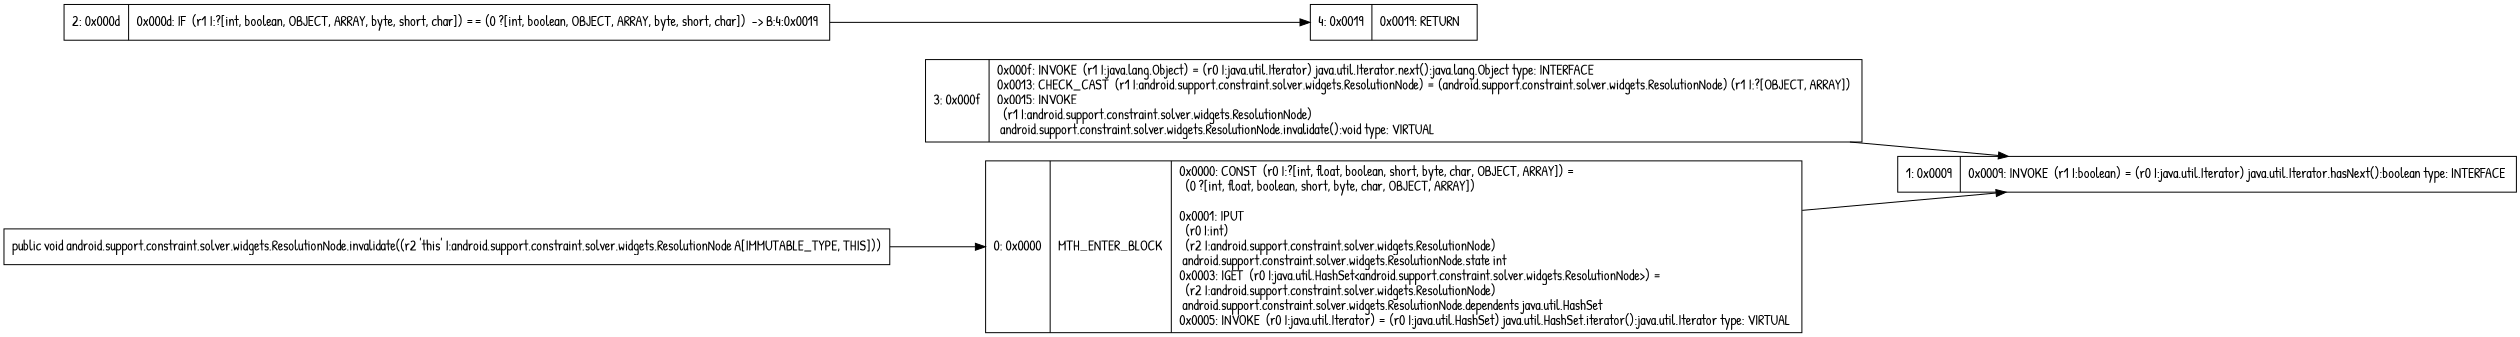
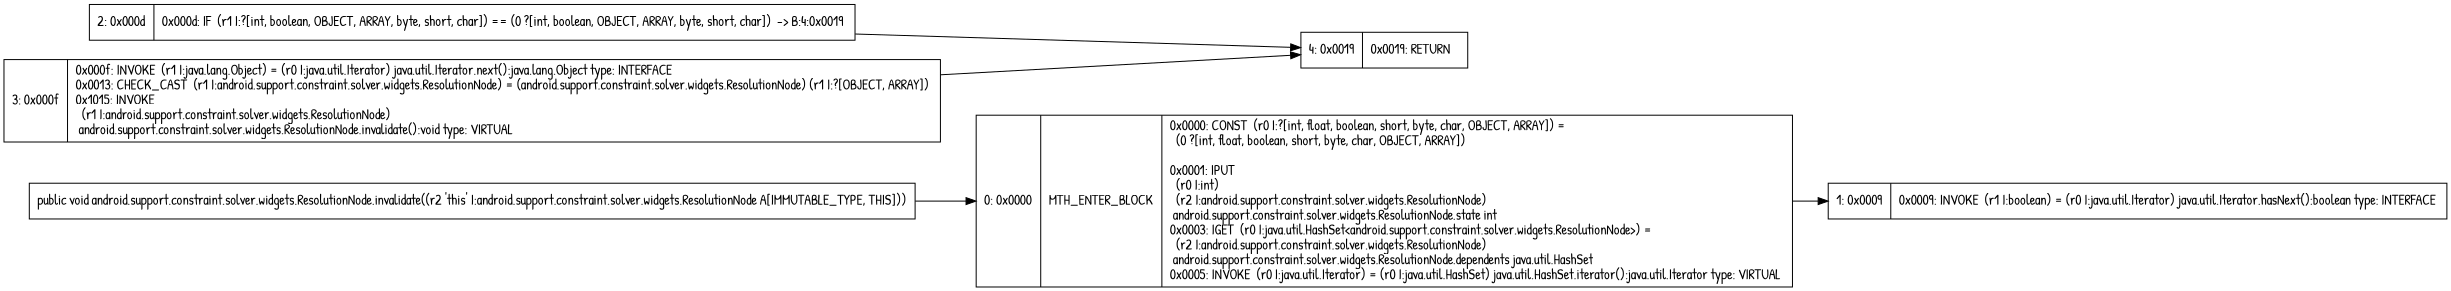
node "3: 0x000f": text "0x0015: INVOKE" -> "0x1015: INVOKE"
edge "3: 0x000f" -> "1: 0x0009": now "3: 0x000f" -> "4: 0x0019"
